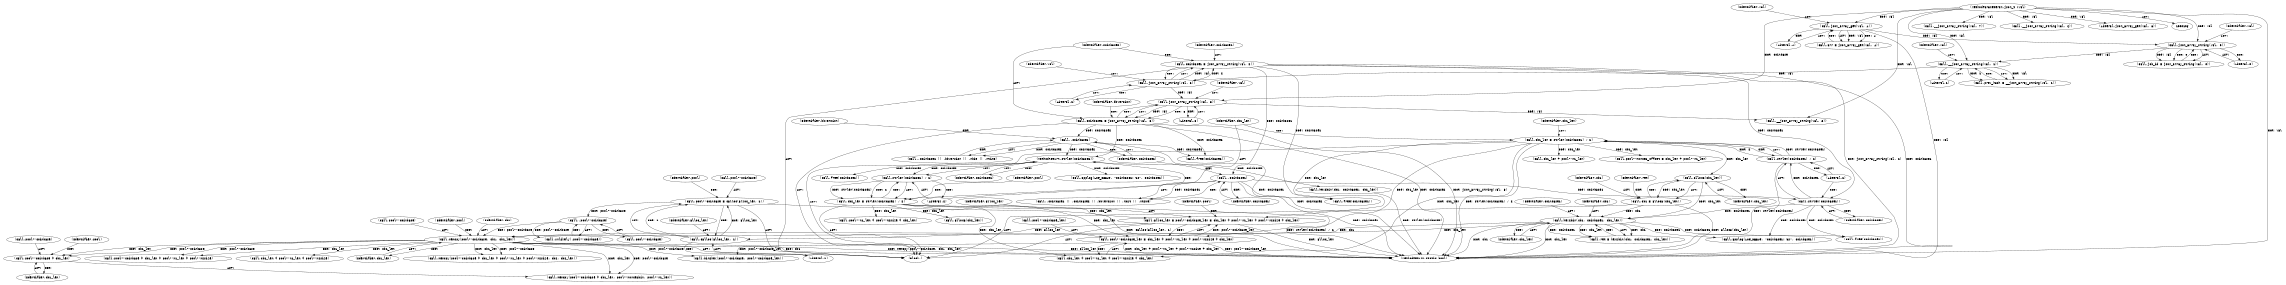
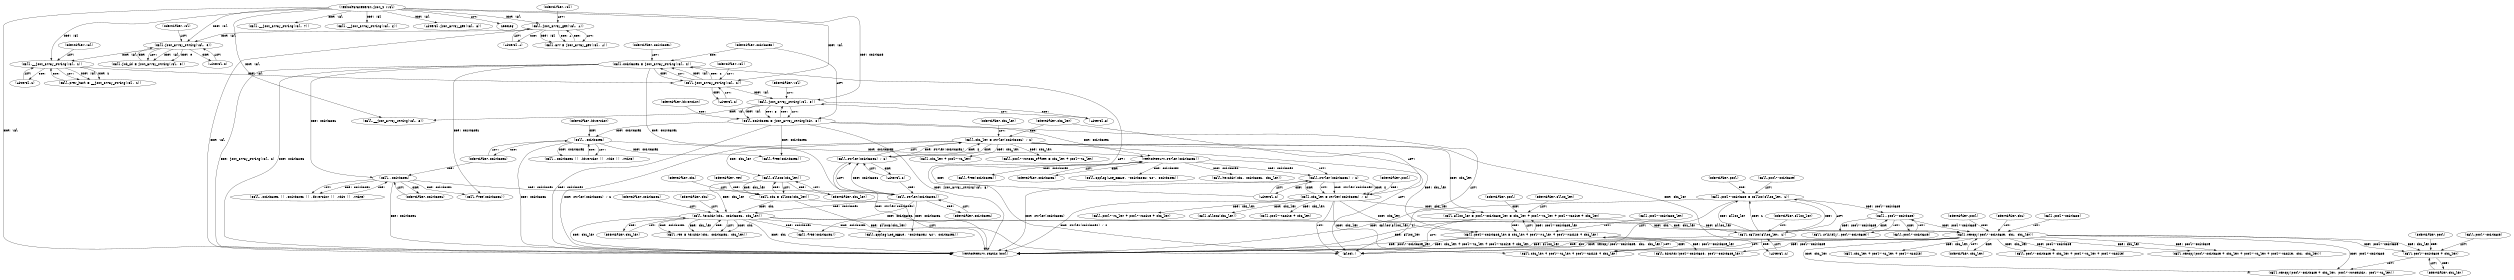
edge "(MethodParameterIn,json_t *val)" -> "(Call,json_array_string(val, 2))": added, label "DDG: val"
node "(Call,coinbase2 = json_array_string(val, 3))": label "(Call,coinbase2 = json_array_string(val, 3))" -> "(Call,coinbase2 = json_array_string(bin, 3))"
node "(Call,pool->n2size + cb2_len)": added
edge "(Call,hex2bin(cb2, coinbase2, cb2_len))" -> "(MethodReturn,static bool)": now "(Call,strlen(coinbase2) / 2)" -> "(MethodReturn,static bool)"
